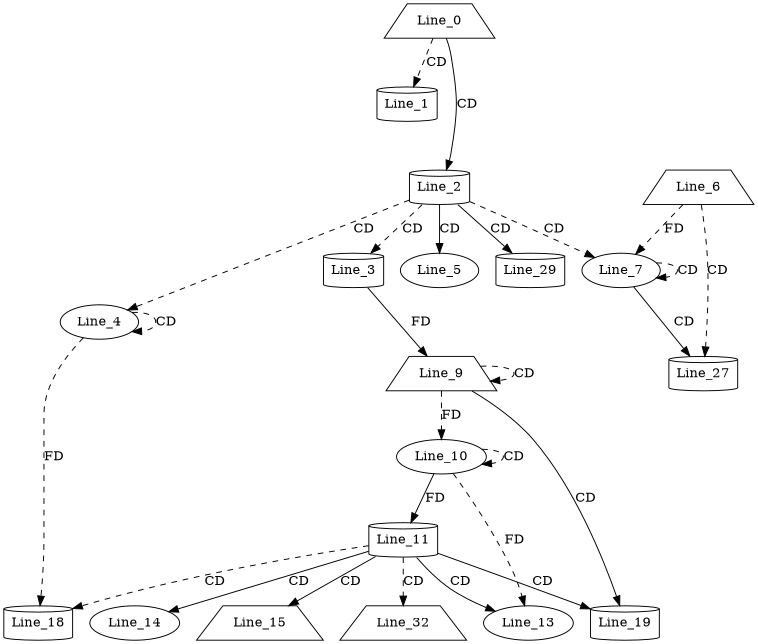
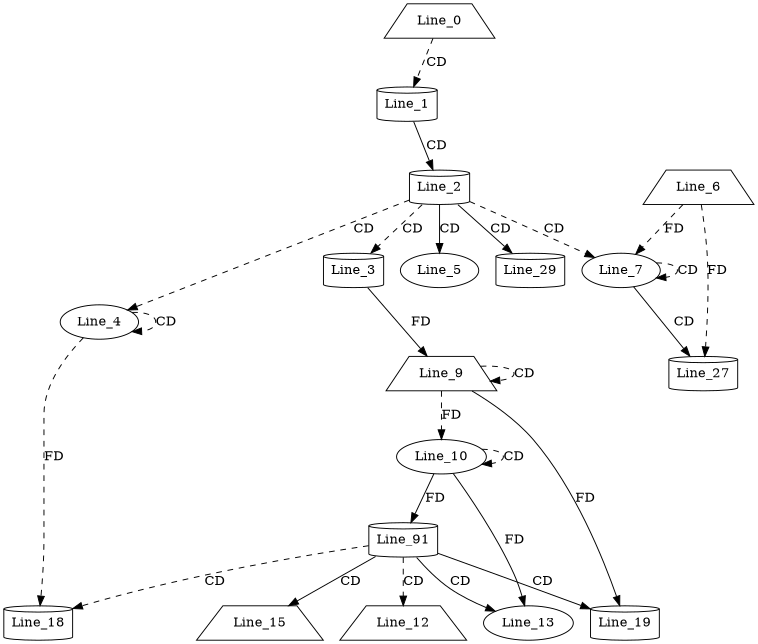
edge "Line_0" -> "Line_2": now "Line_1" -> "Line_2"
edge "Line_6" -> "Line_27": label "CD" -> "FD"
edge "Line_9" -> "Line_19": label "CD" -> "FD"
edge "Line_10" -> "Line_13": style dashed -> solid
node "Line_11": label "Line_11" -> "Line_91"
node "Line_14": removed
node "Line_32": label "Line_32" -> "Line_12"
